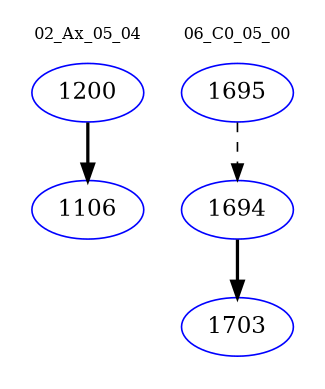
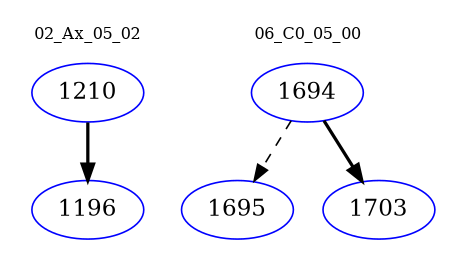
cluster "02_Ax_05_04": label "02_Ax_05_04" -> "02_Ax_05_02"
node "1200": label "1200" -> "1210"
edge "1695" -> "1694": reversed
node "1106": label "1106" -> "1196"
